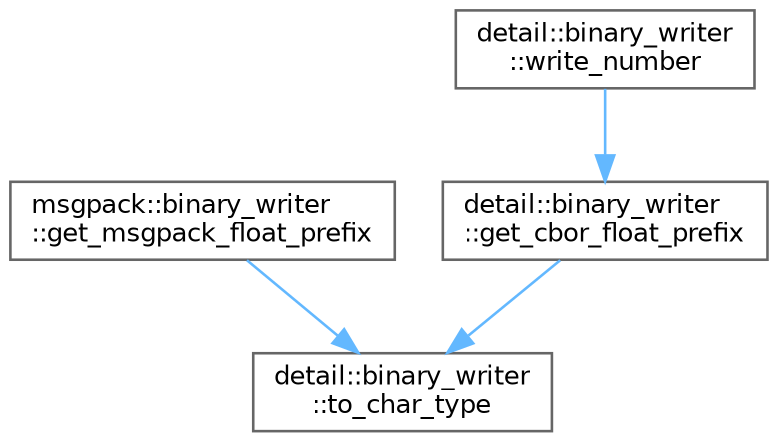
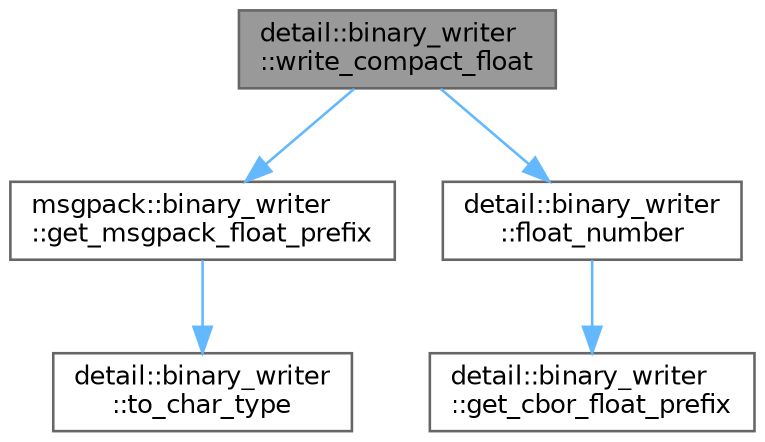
node "detail::binary_writer ::write_compact_float": added
node "detail::binary_writer ::write_number": label "detail::binary_writer ::write_number" -> "detail::binary_writer ::float_number"
edge "detail::binary_writer ::get_cbor_float_prefix" -> "detail::binary_writer ::to_char_type": removed
